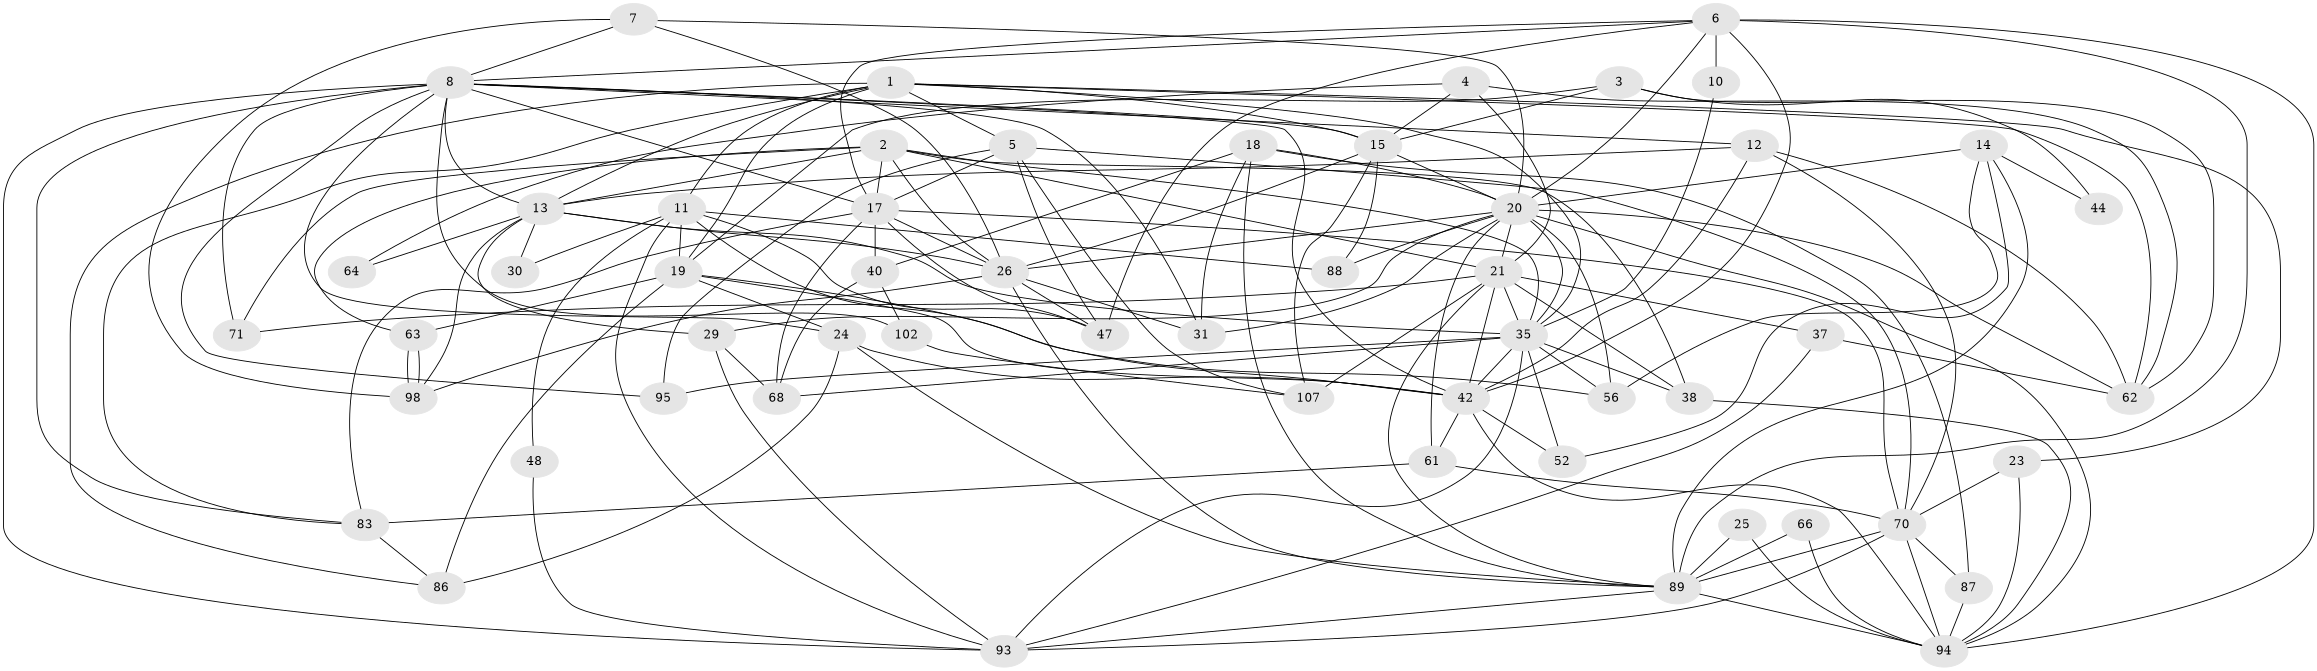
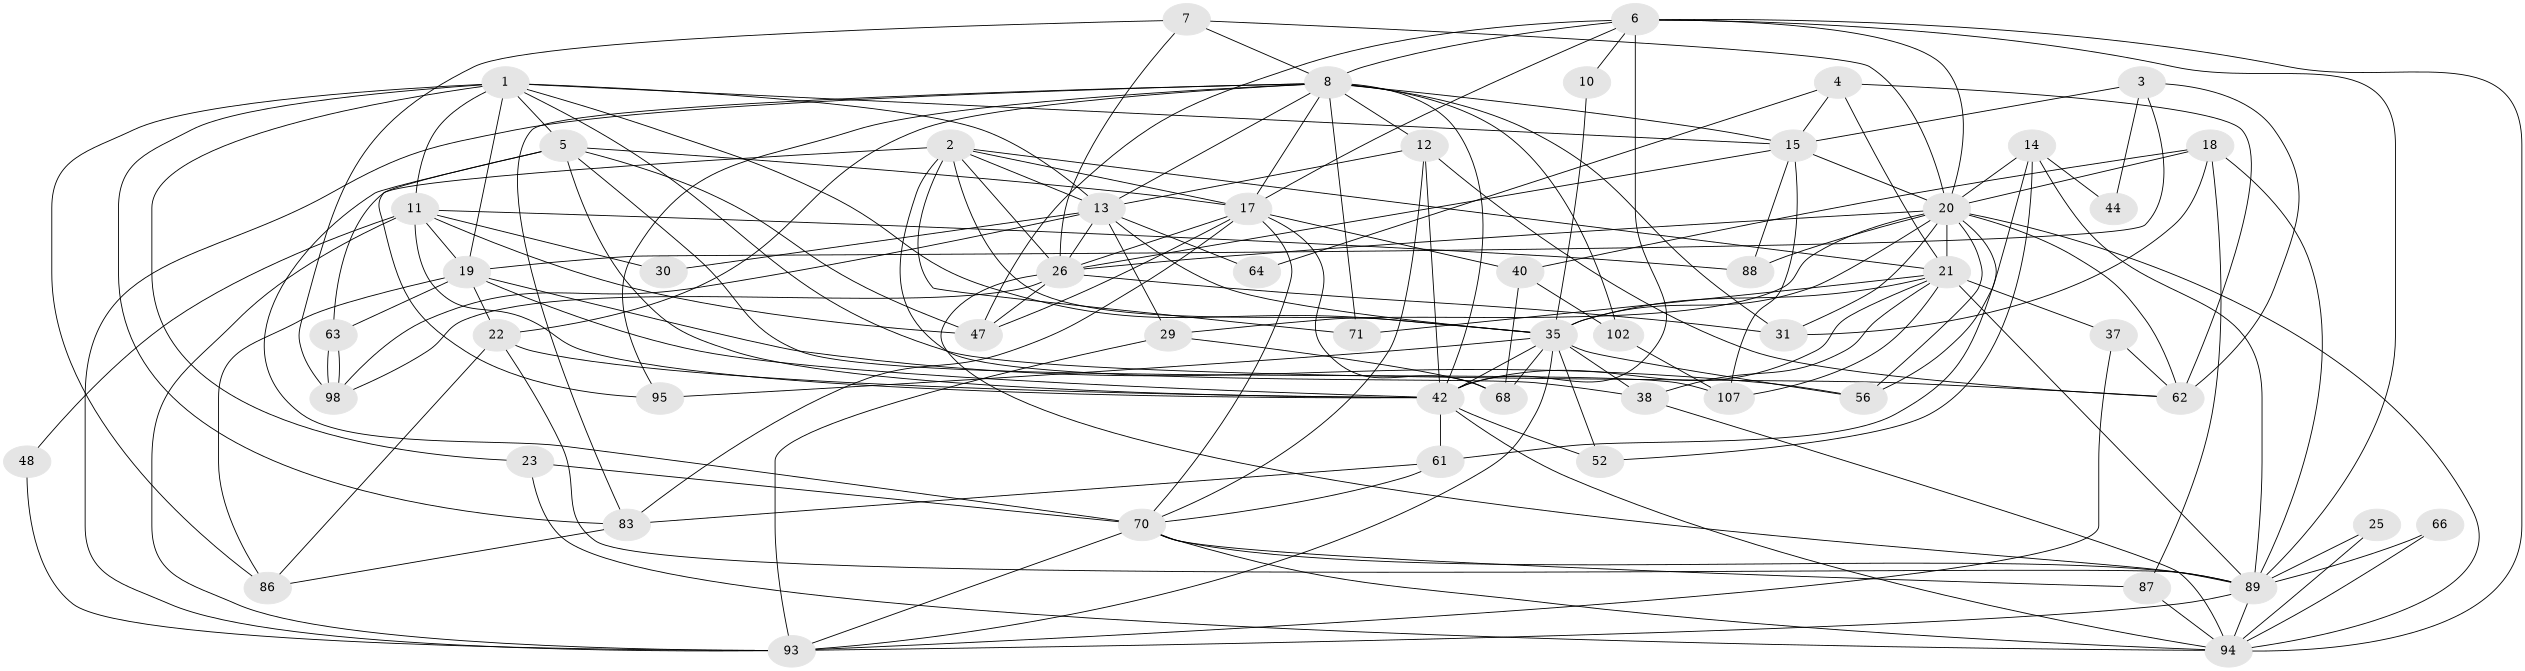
node "24": label "24" -> "22"
edge "5" -- "42": added
